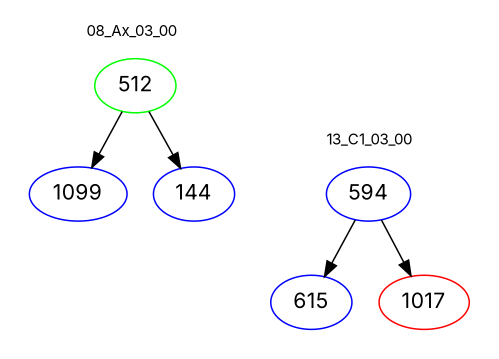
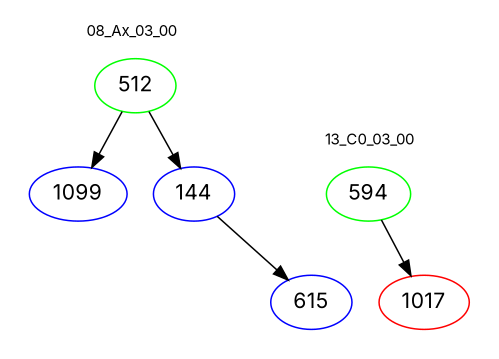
cluster "13_C1_03_00": label "13_C1_03_00" -> "13_C0_03_00"
node "594": color blue -> green
edge "594" -> "615": now "144" -> "615"
